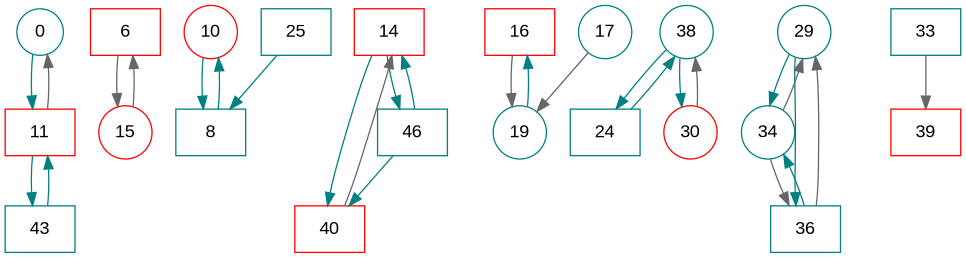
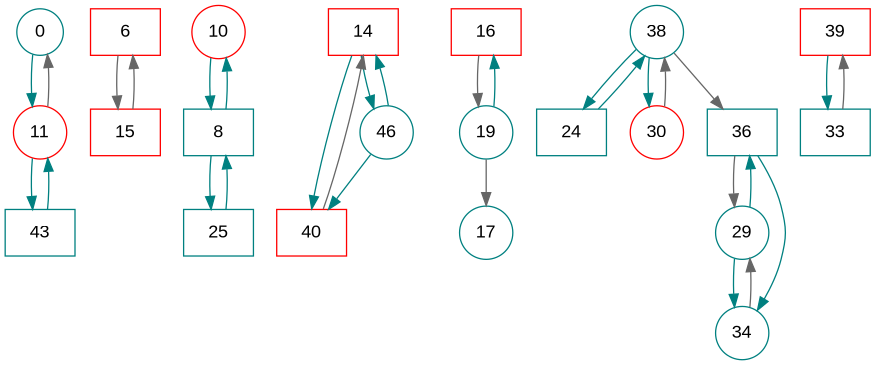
edge "39" -> "33": added
edge "17" -> "19": reversed
node "11": shape box -> circle
node "15": shape circle -> box
node "46": shape box -> circle
edge "8" -> "25": added
edge "34" -> "36": now "38" -> "36"
